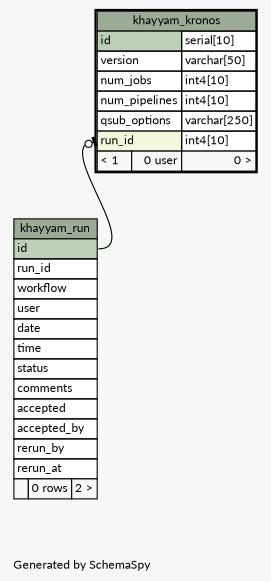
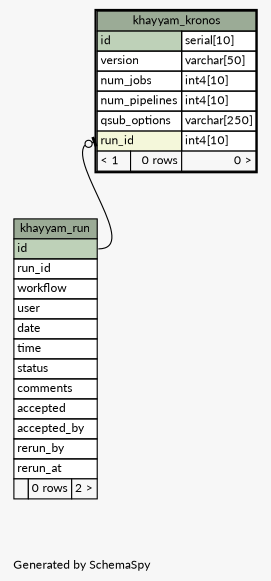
node "khayyam_kronos": text "0 user" -> "0 rows"
